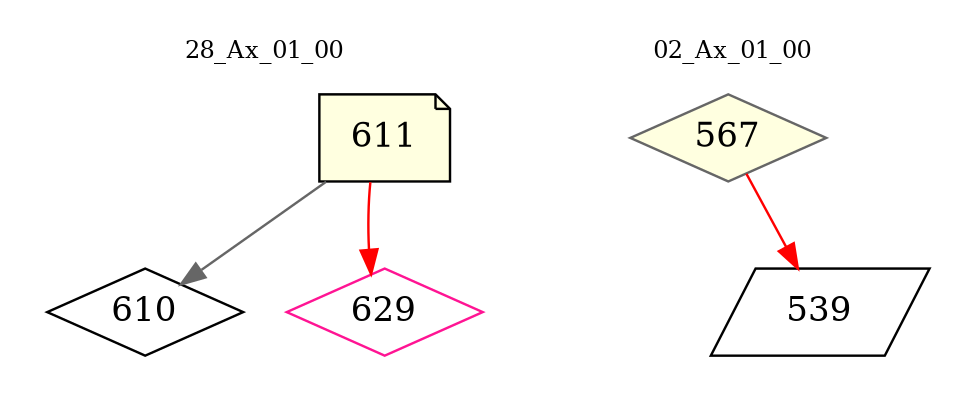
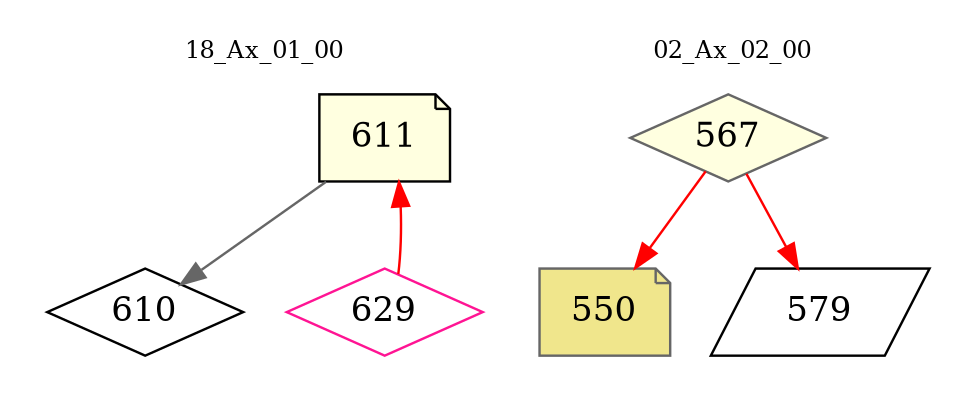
cluster "28_Ax_01_00": label "28_Ax_01_00" -> "18_Ax_01_00"
cluster "02_Ax_01_00": label "02_Ax_01_00" -> "02_Ax_02_00"
edge "611" -> "629": reversed
node "550": added
node "539": label "539" -> "579"
